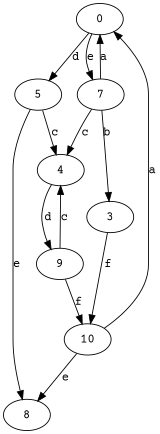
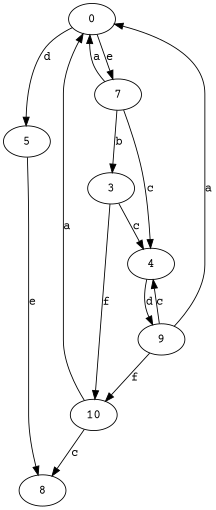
edge "5" -> "4": now "3" -> "4"
edge "9" -> "0": added, label "a"
edge "10" -> "8": label "e" -> "c"
